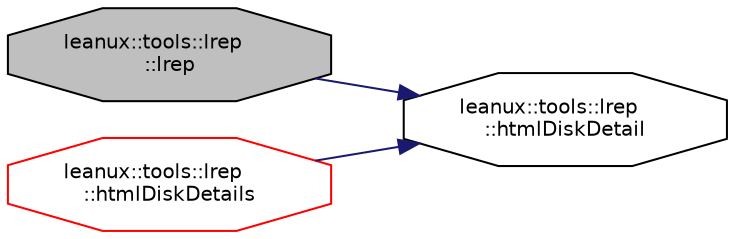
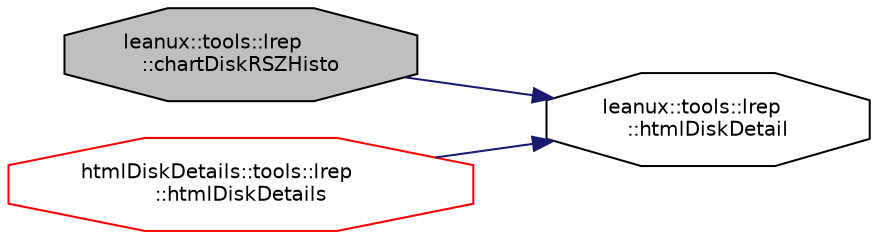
node "leanux::tools::lrep ::lrep": label "leanux::tools::lrep ::lrep" -> "leanux::tools::lrep ::chartDiskRSZHisto"
node "leanux::tools::lrep ::htmlDiskDetails": label "leanux::tools::lrep ::htmlDiskDetails" -> "htmlDiskDetails::tools::lrep ::htmlDiskDetails"
